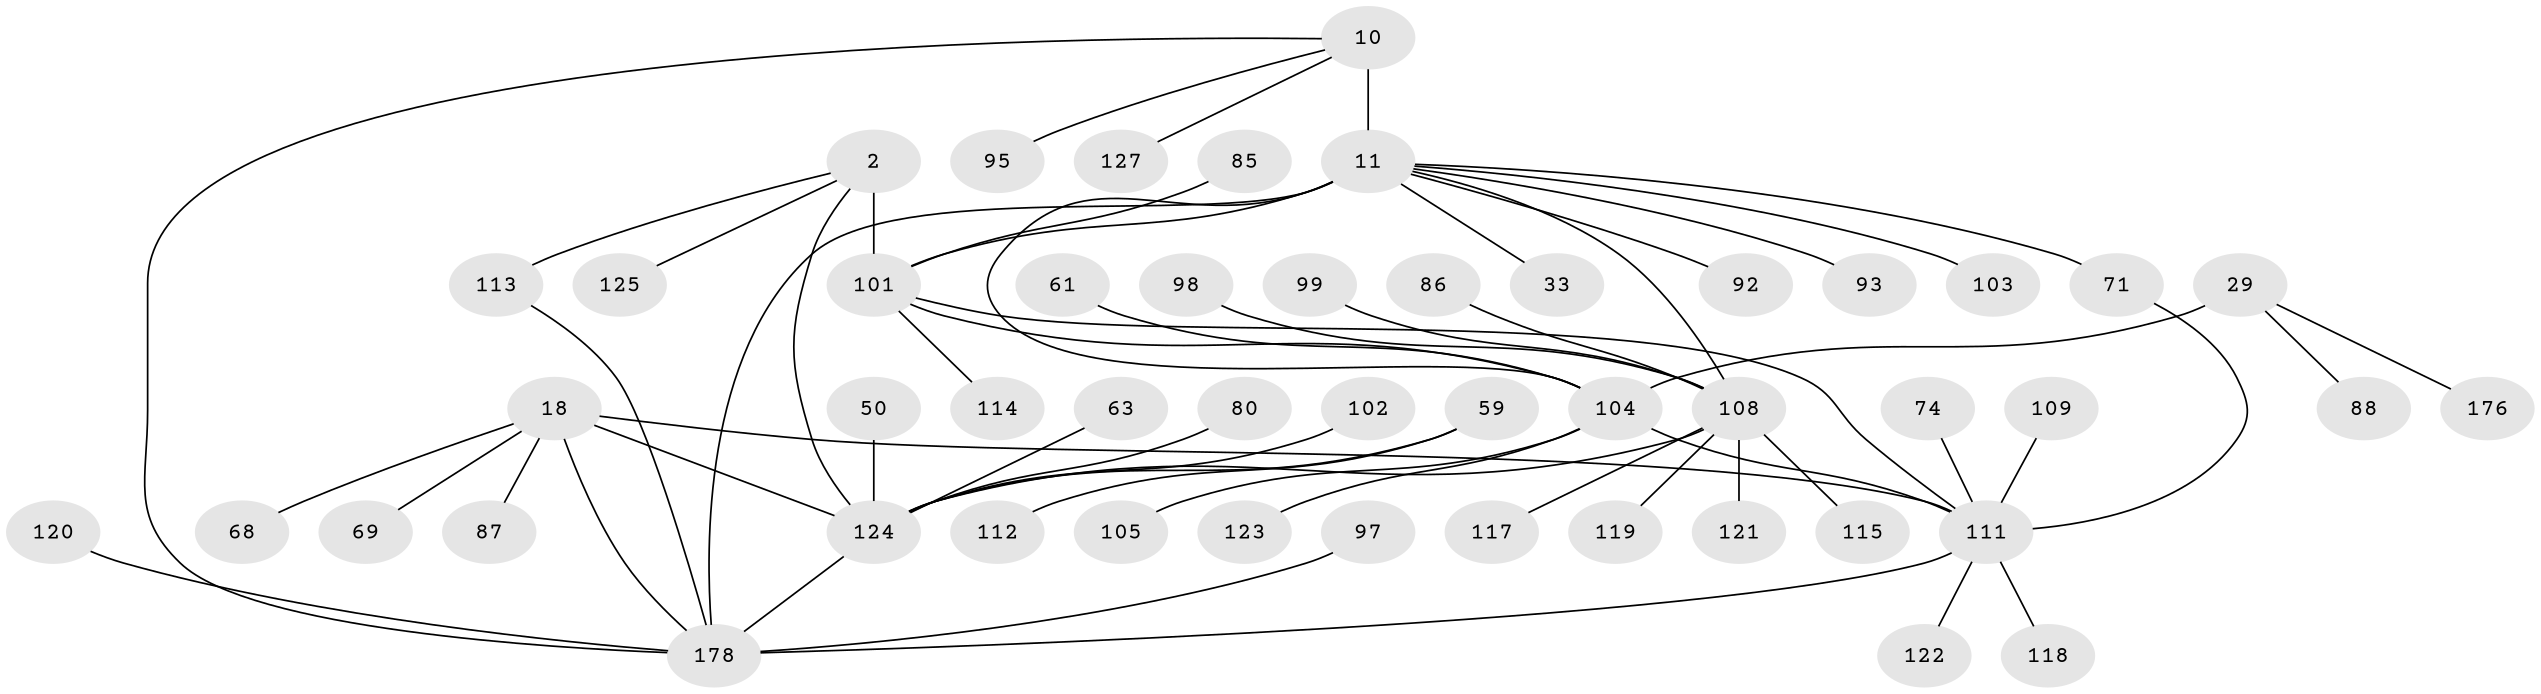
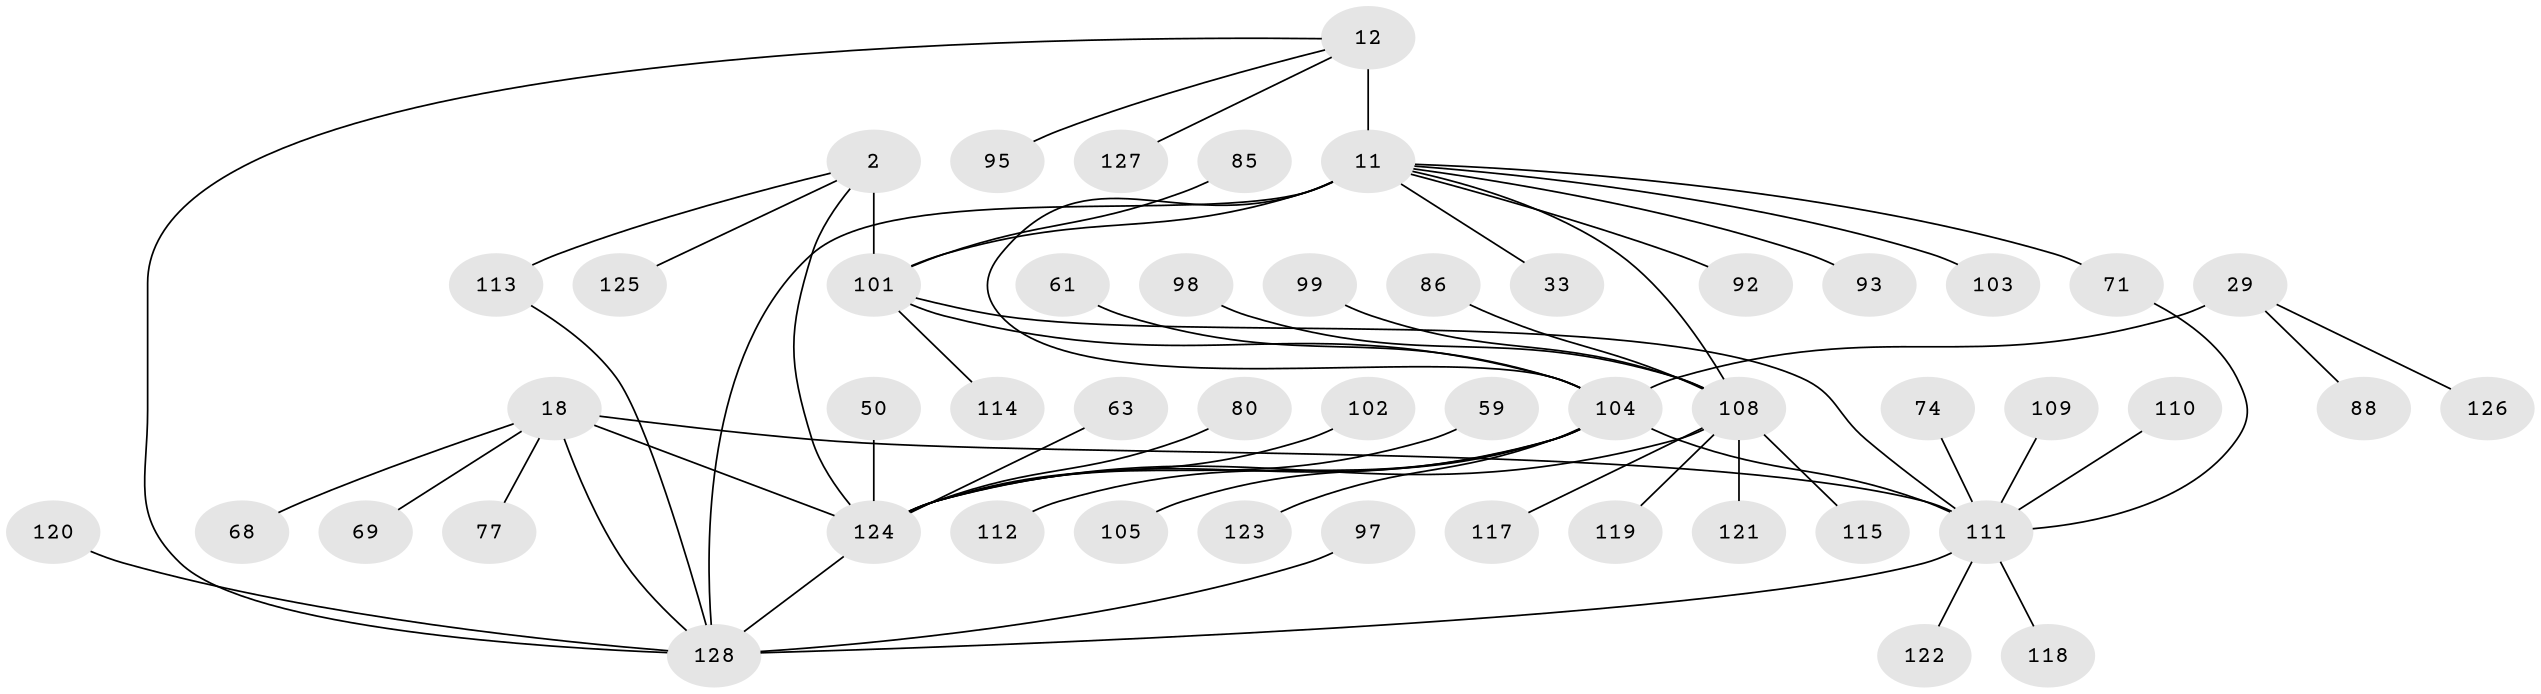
node "10": label "10" -> "12"
node "110": added
node "176": label "176" -> "126"
edge "104" -- "124": added
edge "59" -- "112": now "104" -- "112"
node "87": label "87" -> "77"
node "178": label "178" -> "128"
